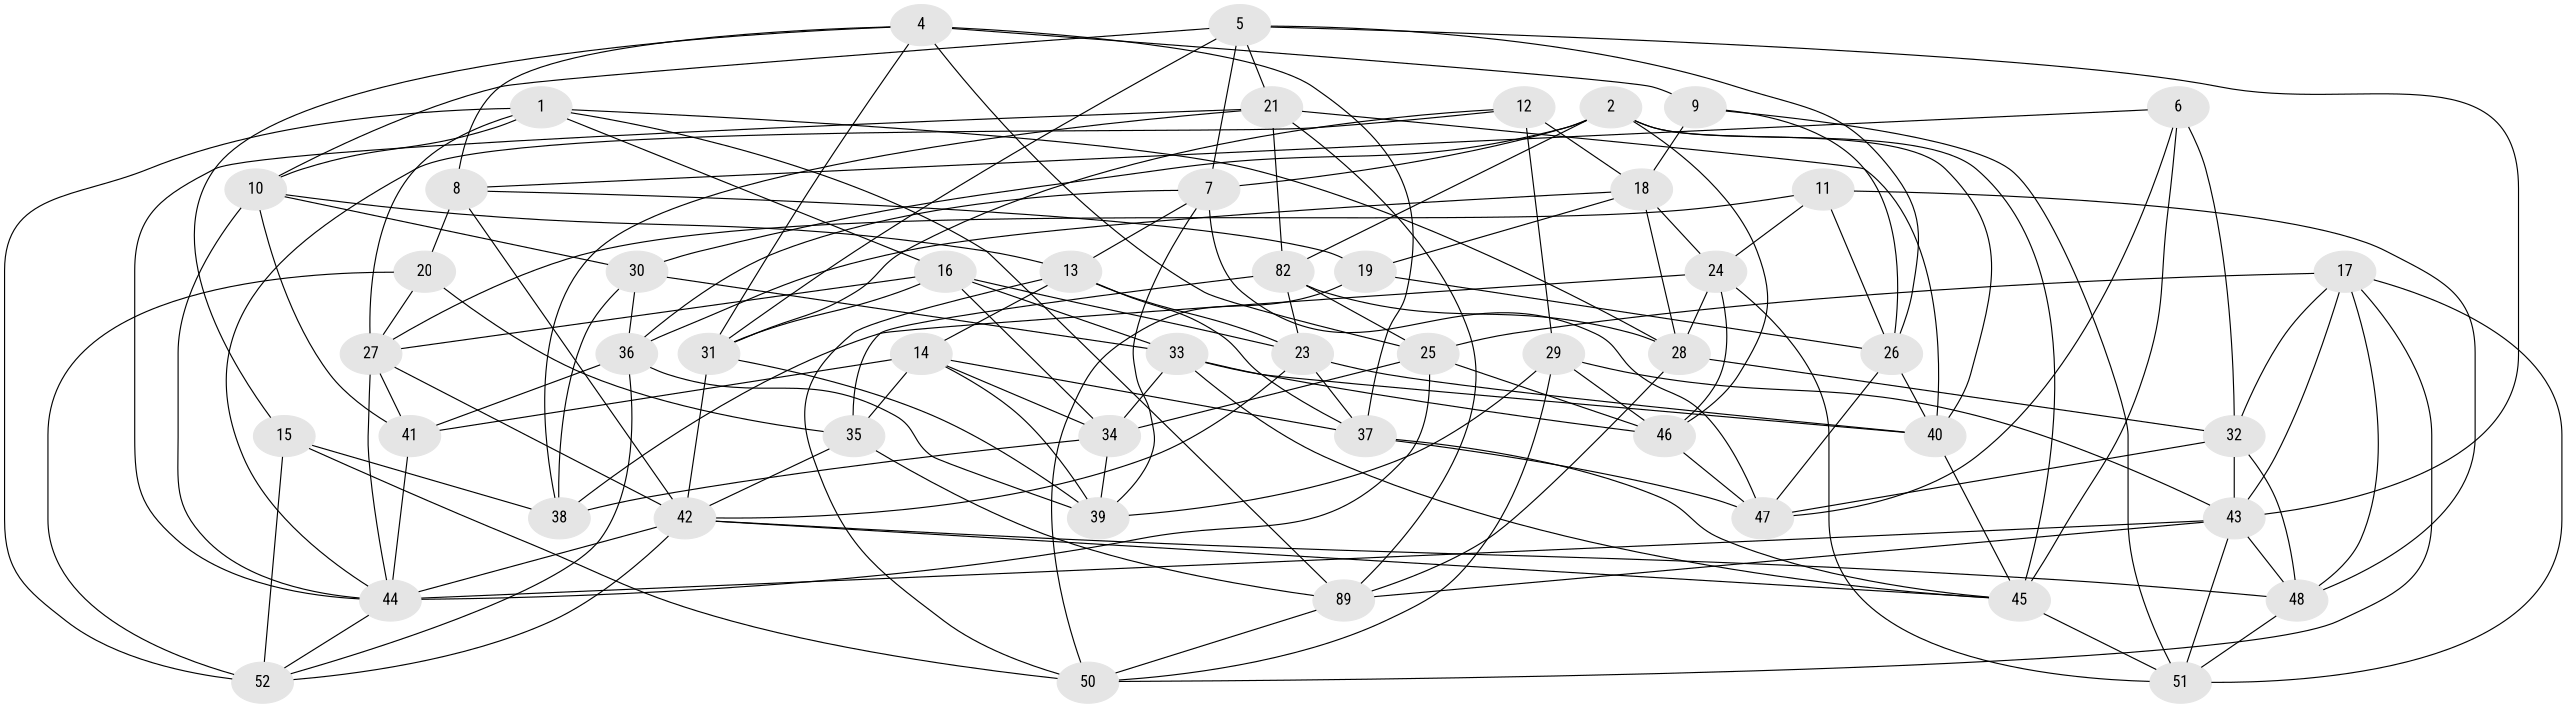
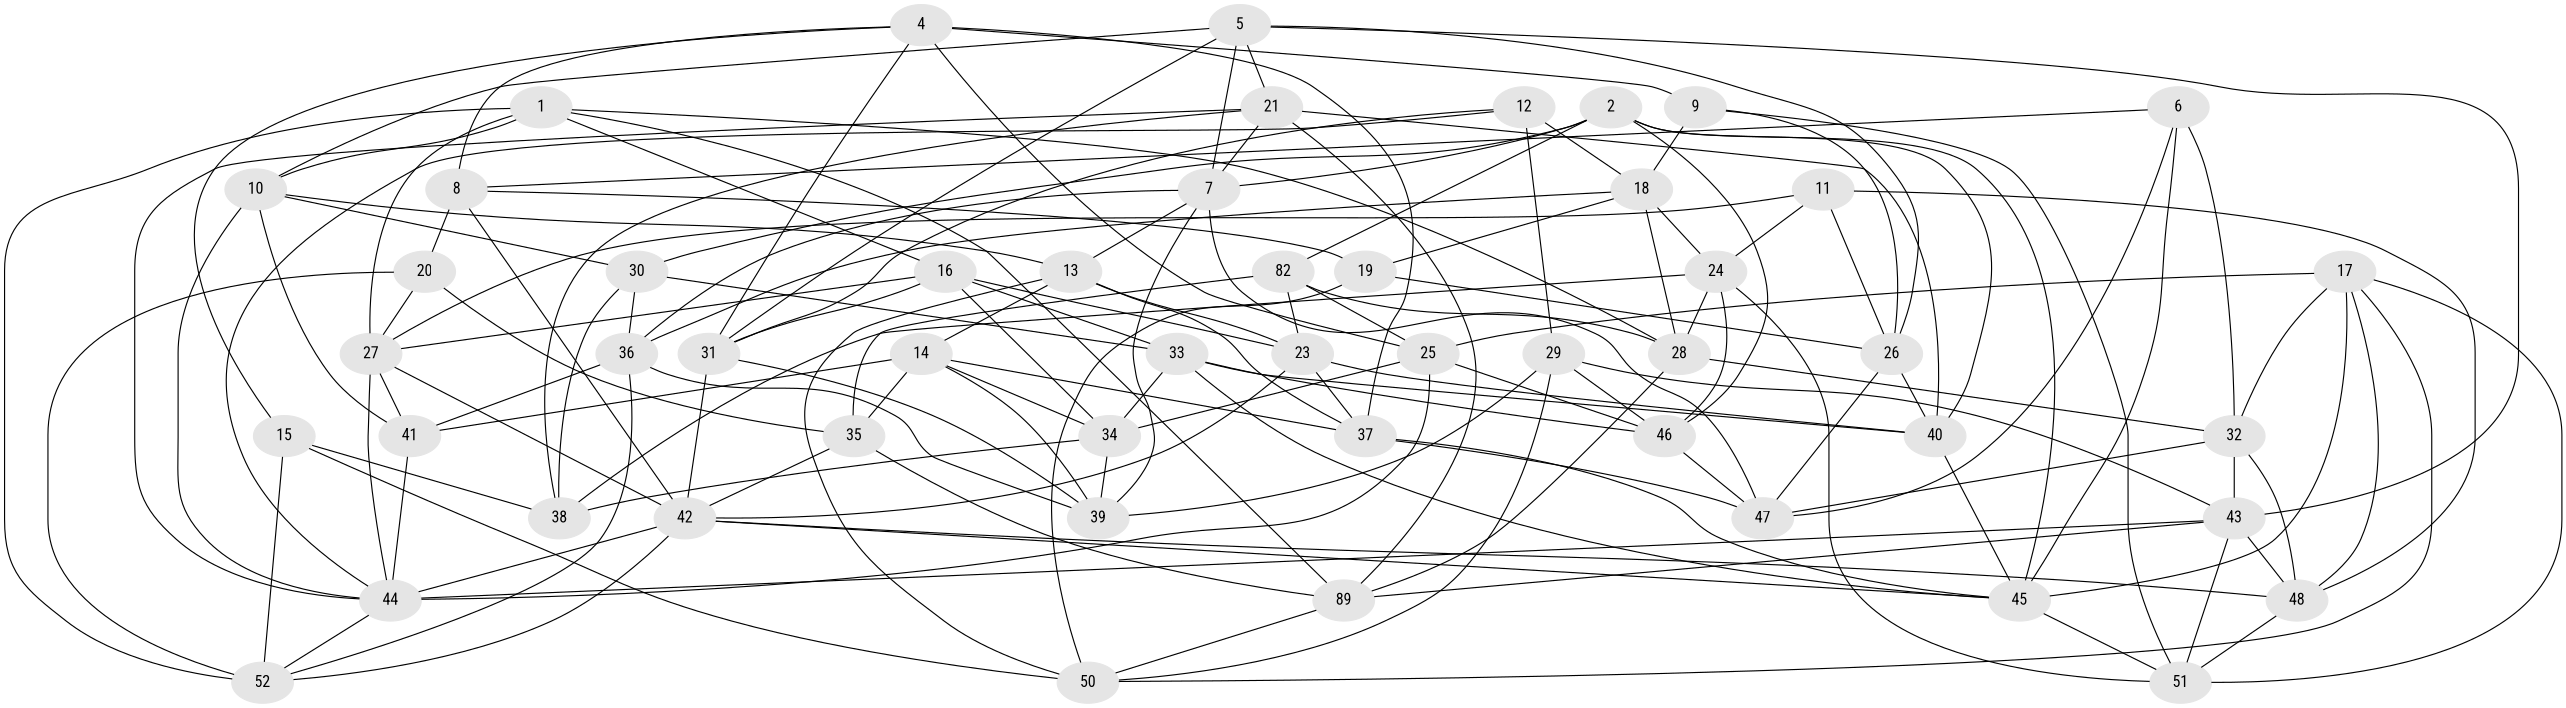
edge "21" -- "82": now "21" -- "7"
edge "17" -- "43": now "17" -- "45"
